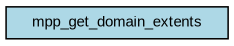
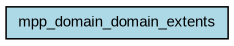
node "mpp_get_domain_extents": label "mpp_get_domain_extents" -> "mpp_domain_domain_extents"
